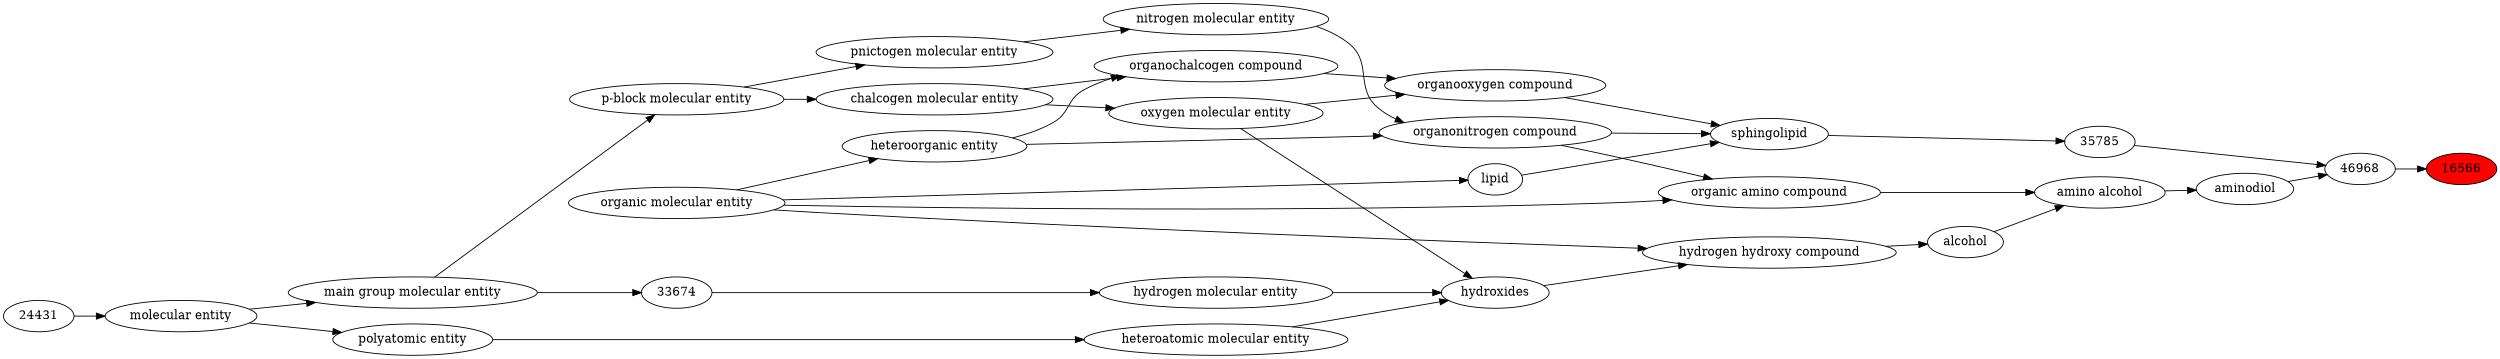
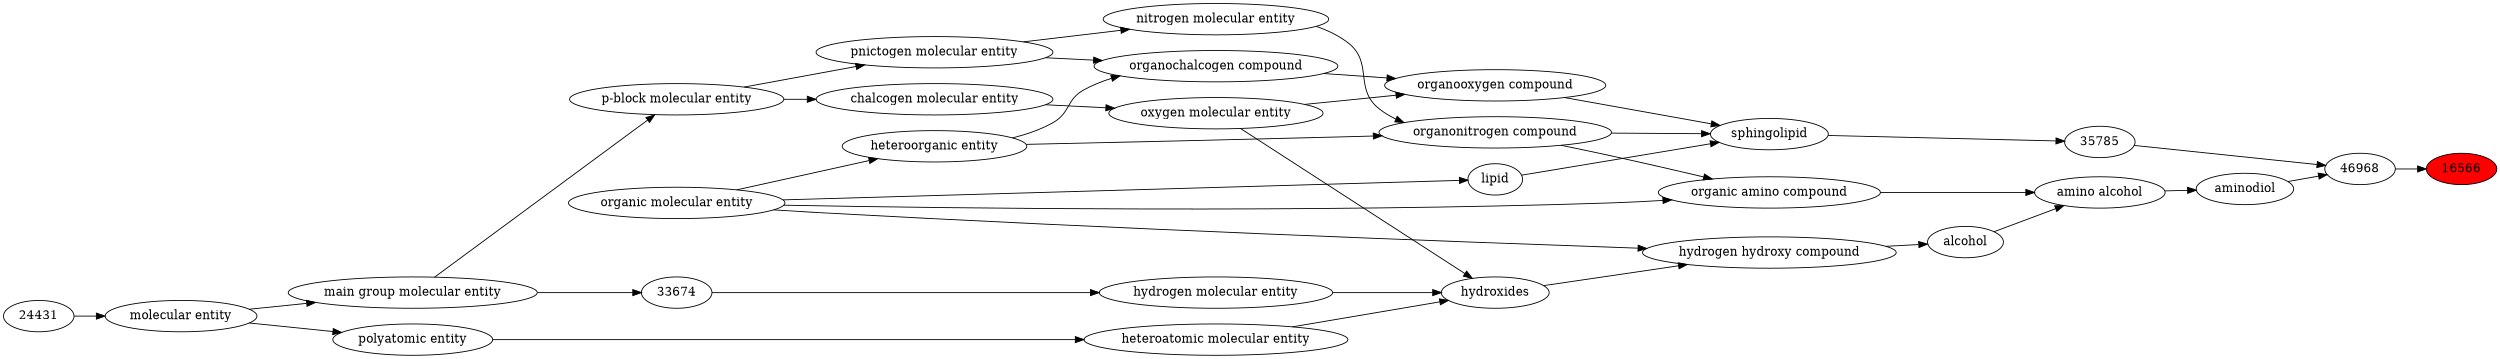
edge "chalcogen molecular entity" -> "organochalcogen compound": now "pnictogen molecular entity" -> "organochalcogen compound"
